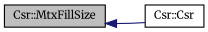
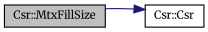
edge "Csr::Csr" -> "Csr::MtxFillSize": reversed
